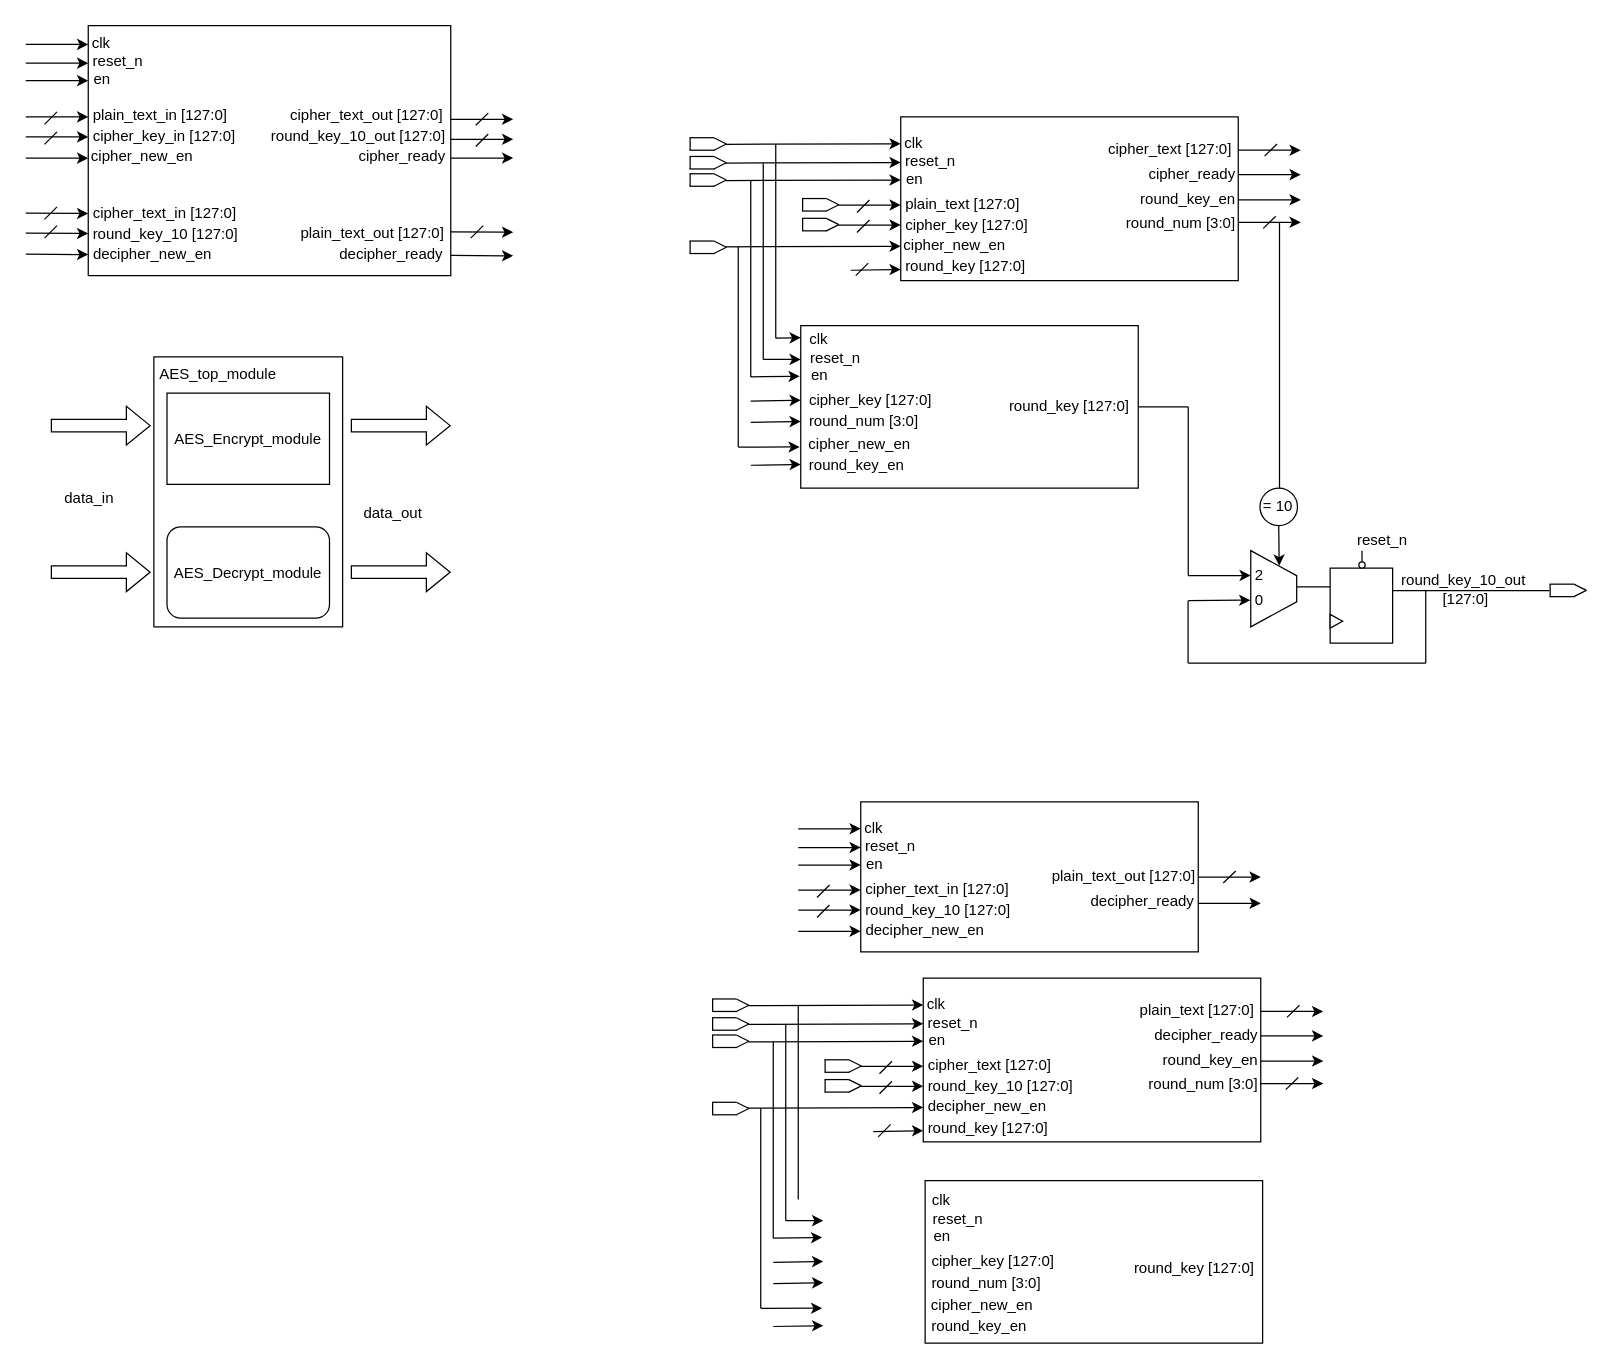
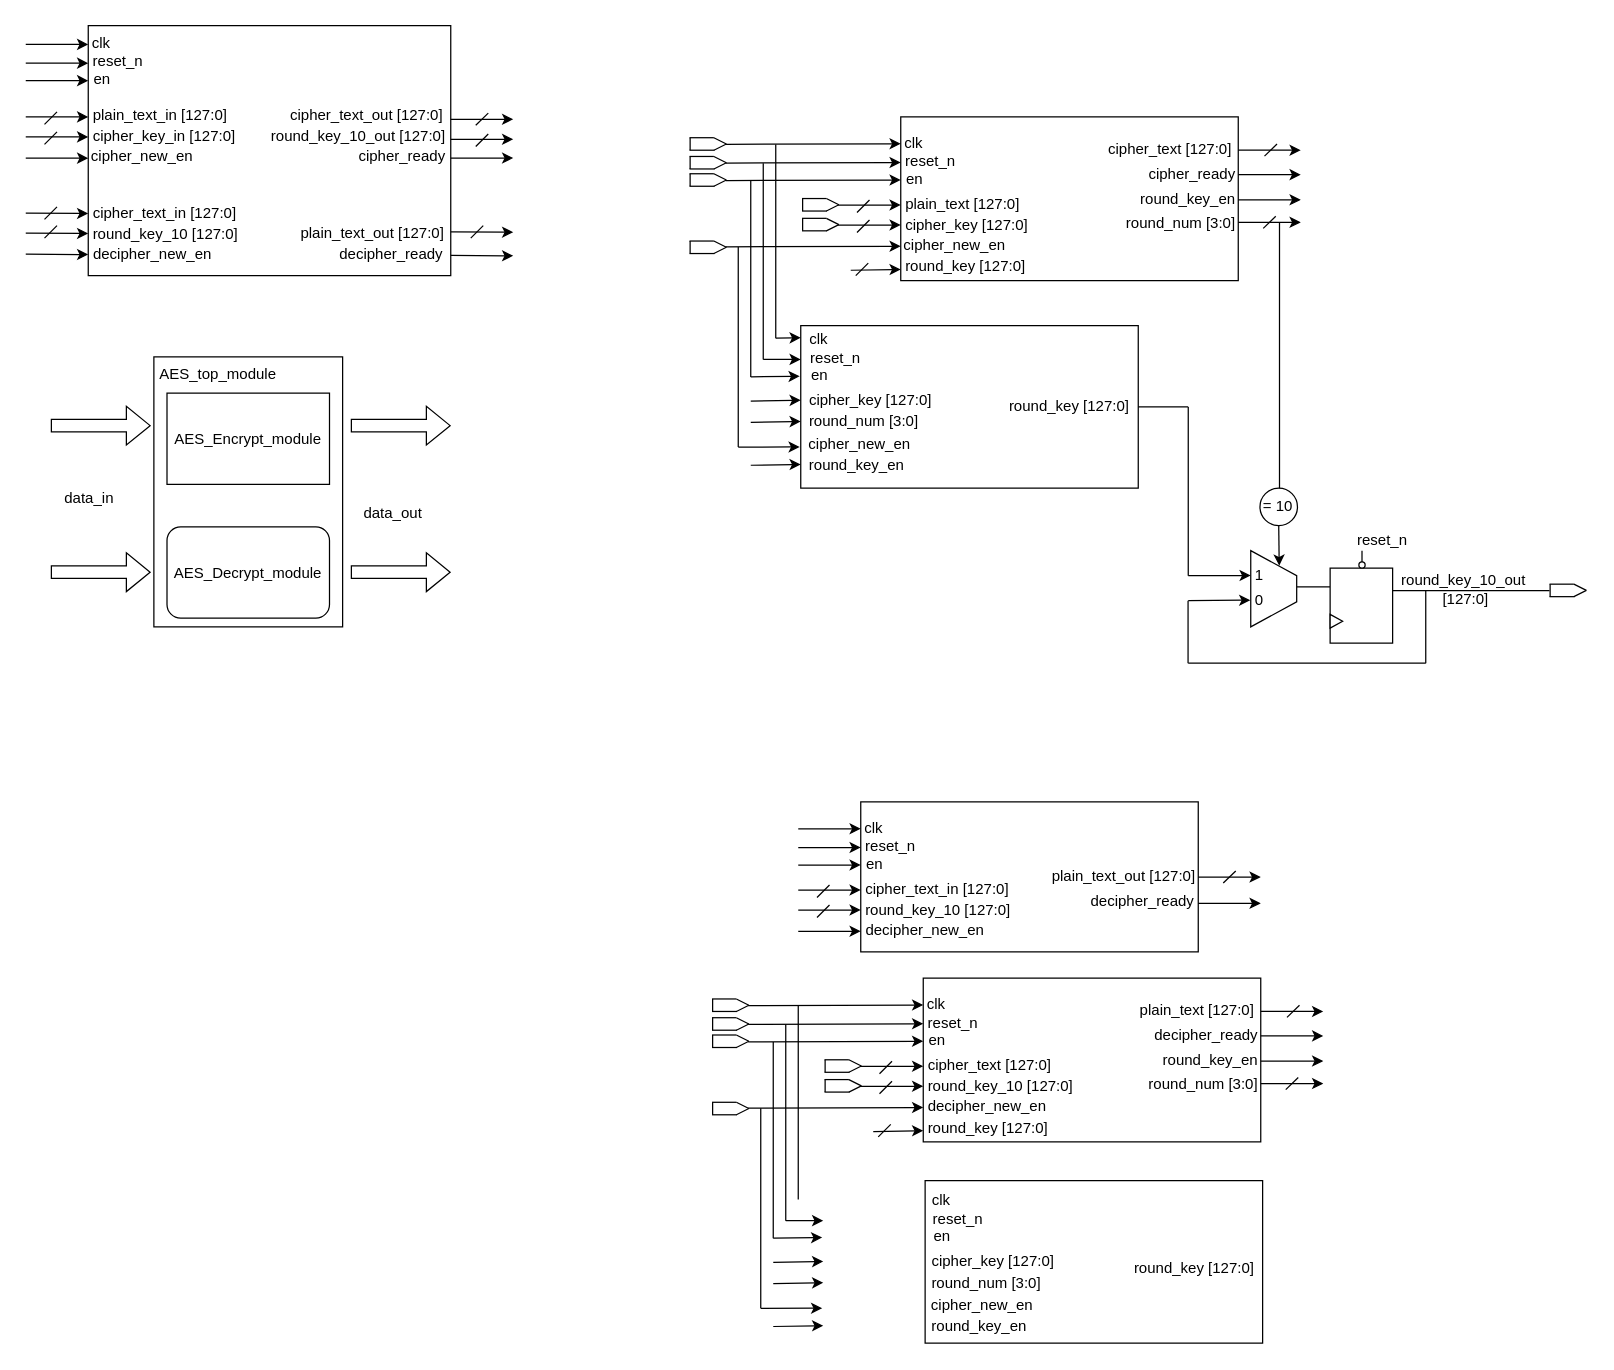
node "2": label "2" -> "1"
